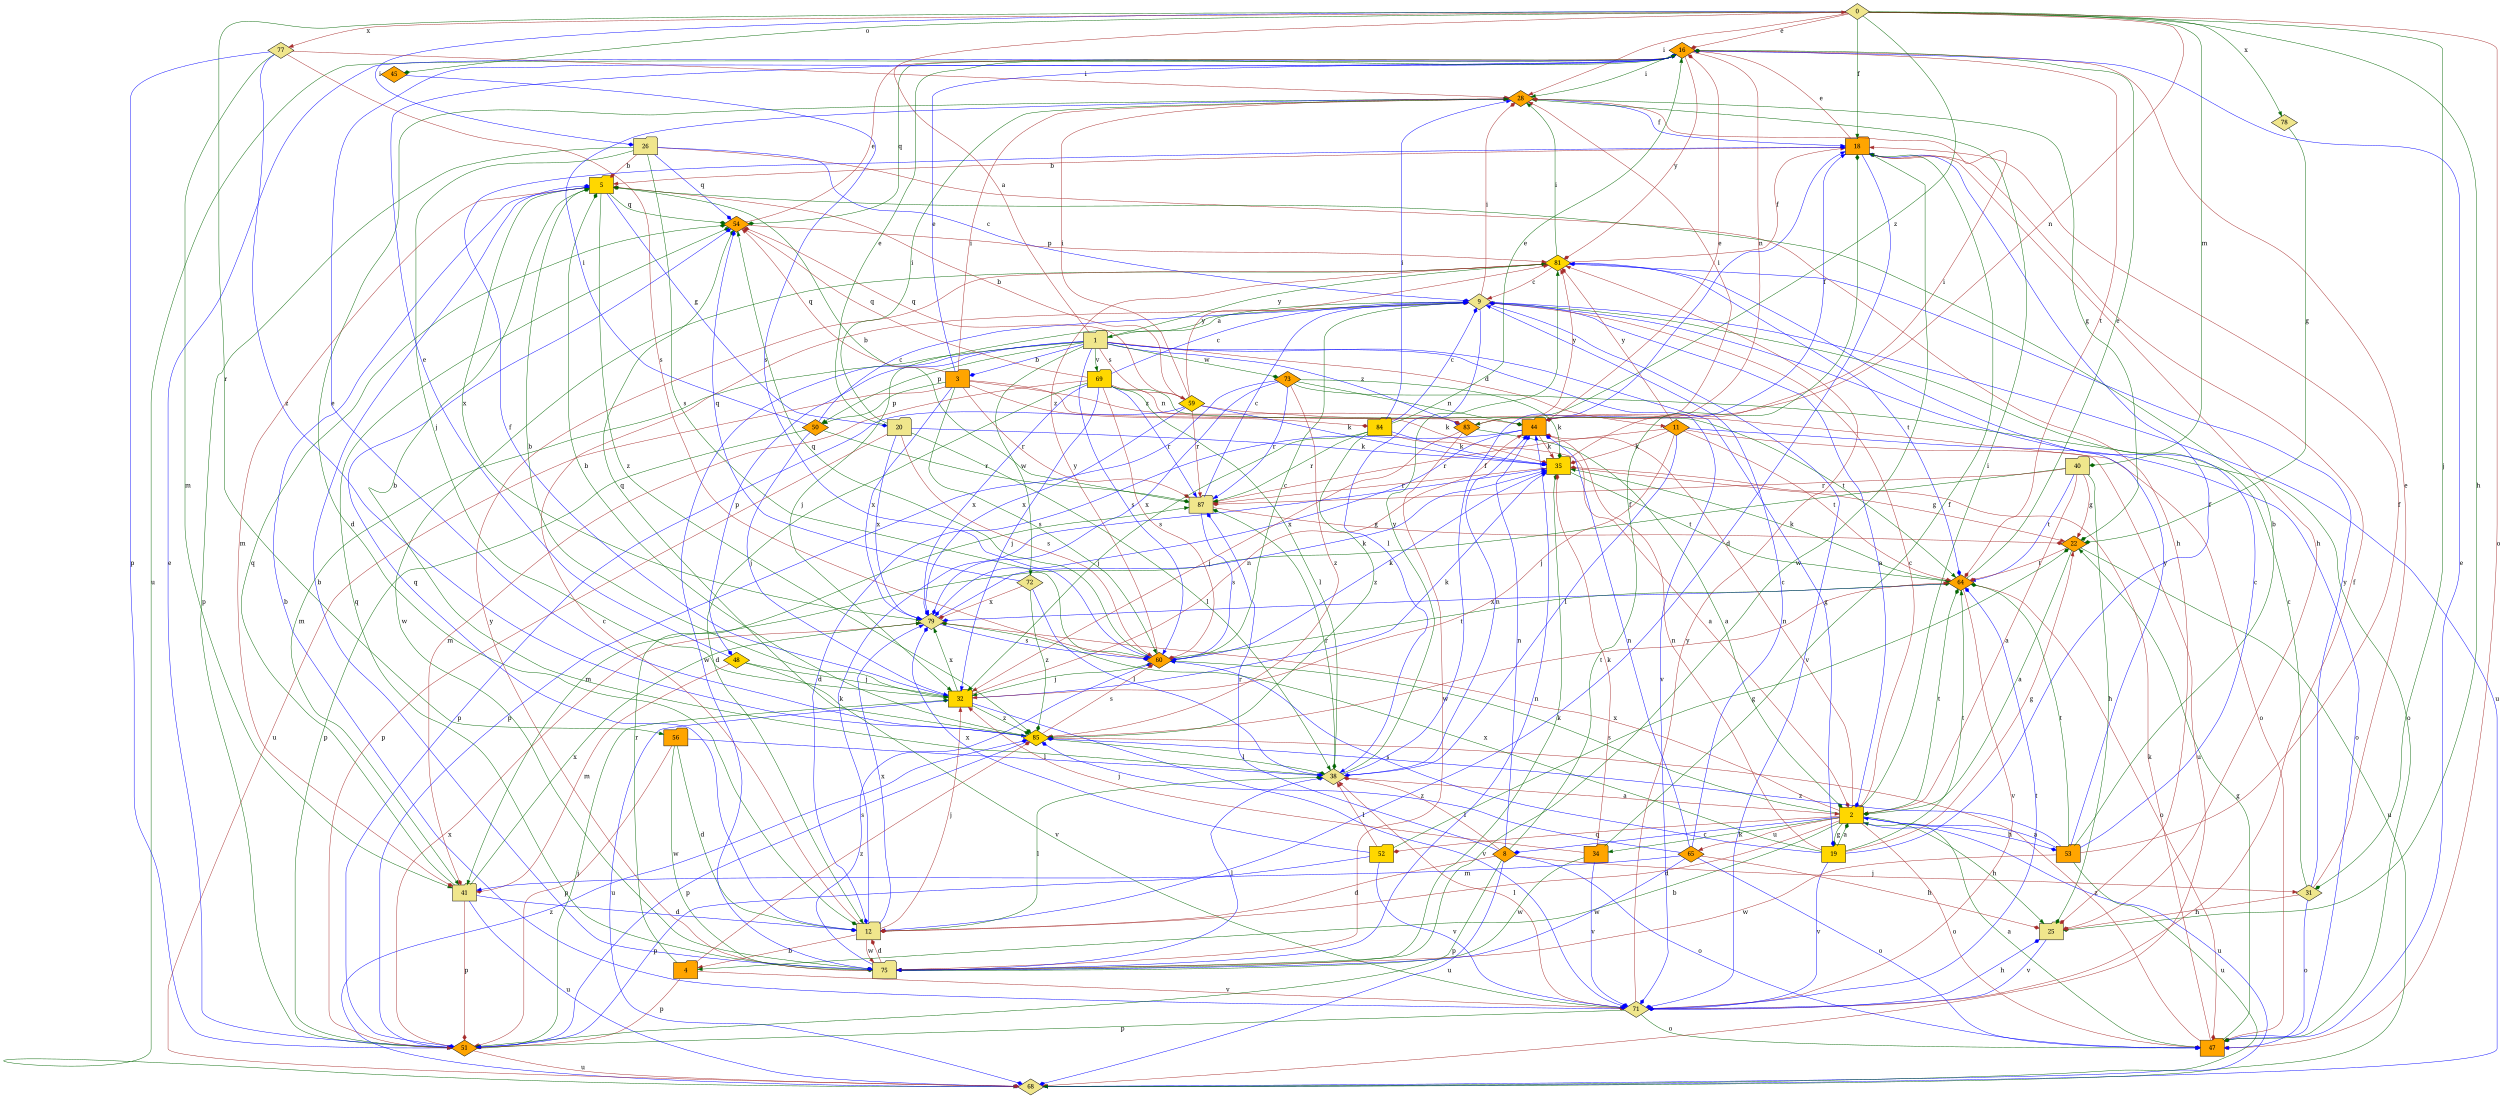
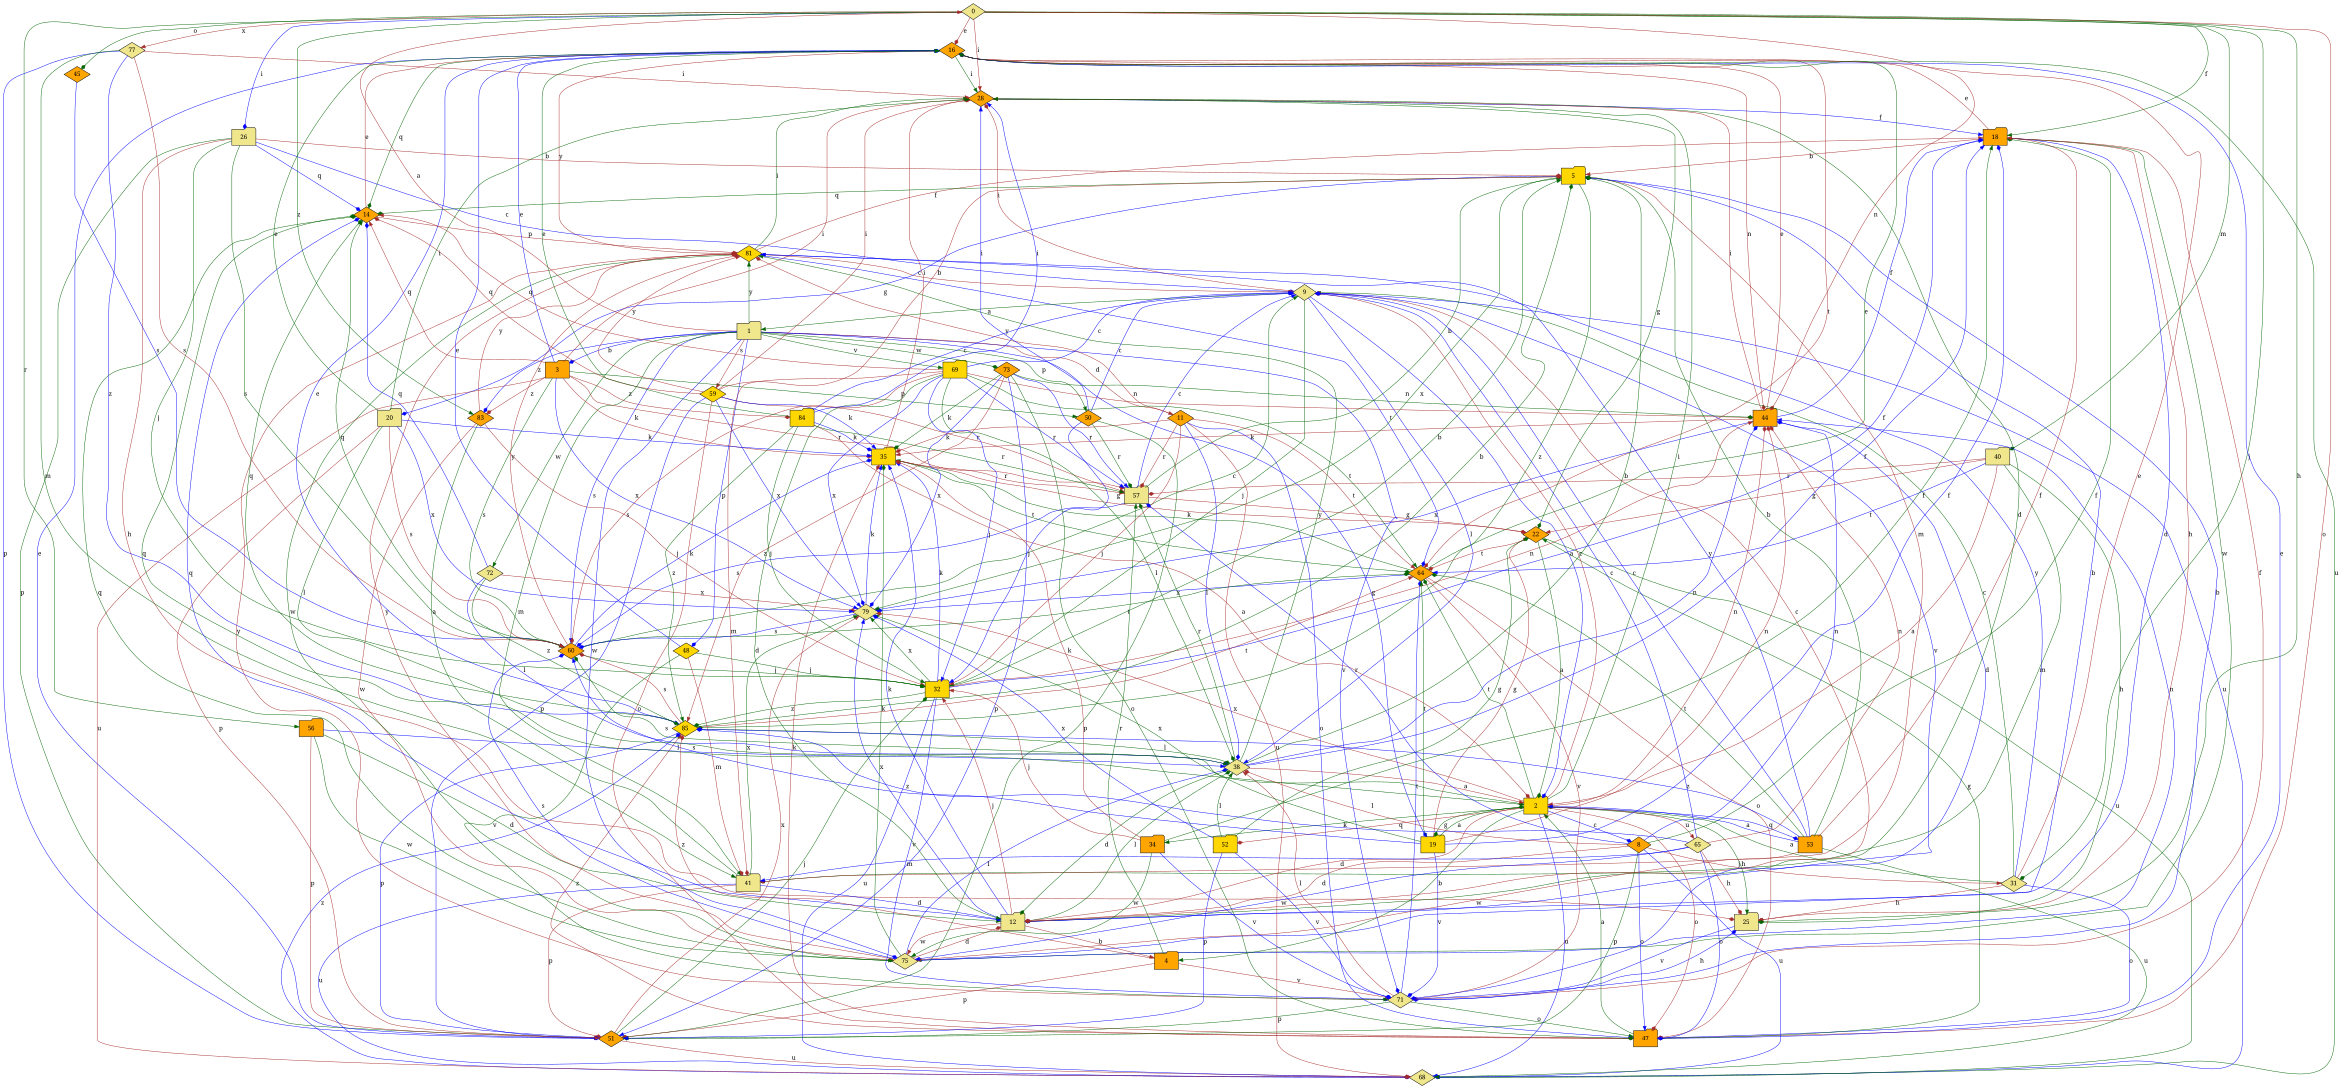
node "78": removed
node "54": label "54" -> "14"
node "87": label "87" -> "57"
edge "65" -> "44": color blue -> brown
edge "52" -> "38": color brown -> darkgreen
edge "38" -> "12": added, label "d"
edge "2" -> "53": label "h" -> "q"
edge "31" -> "2": added, label "a"
node "65": fillcolor orange -> khaki
node "75": shape folder -> diamond
